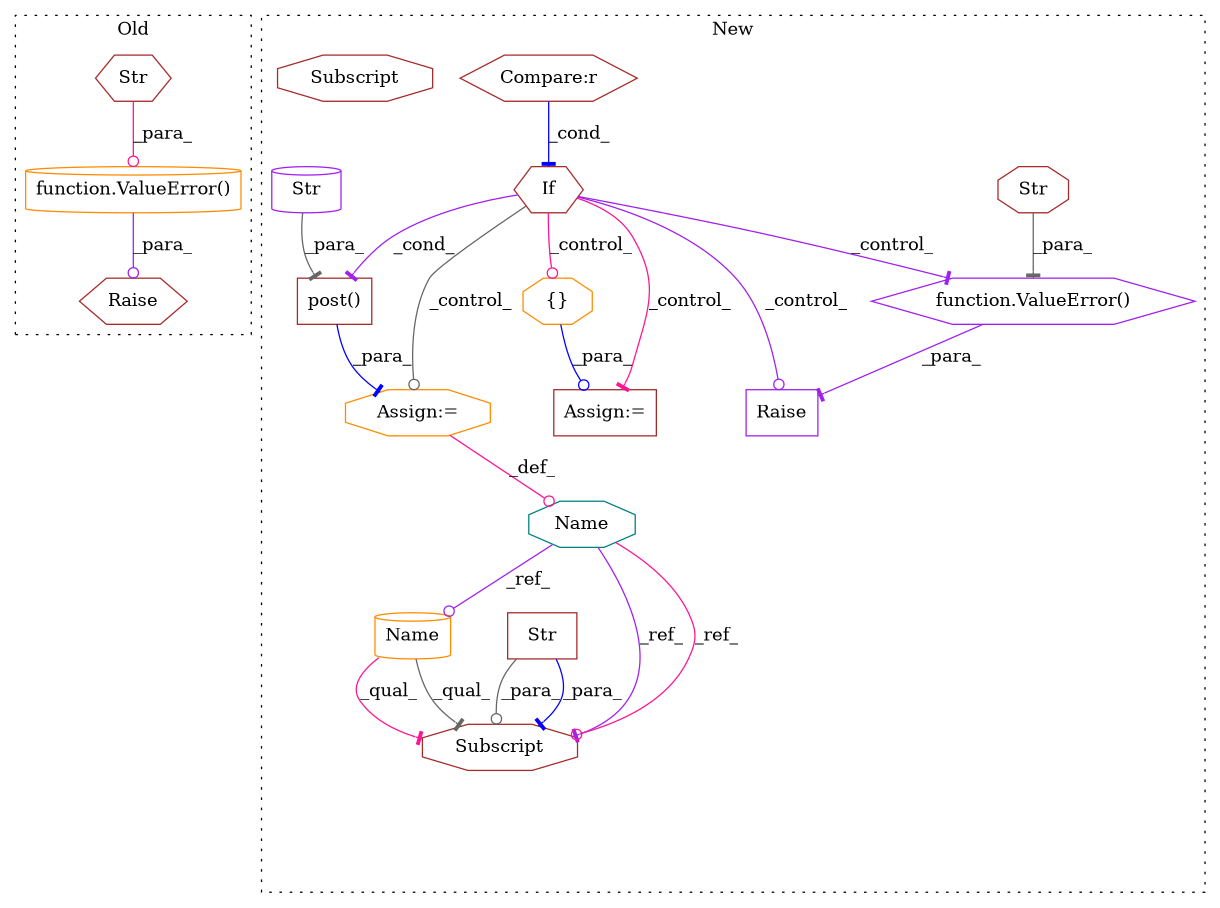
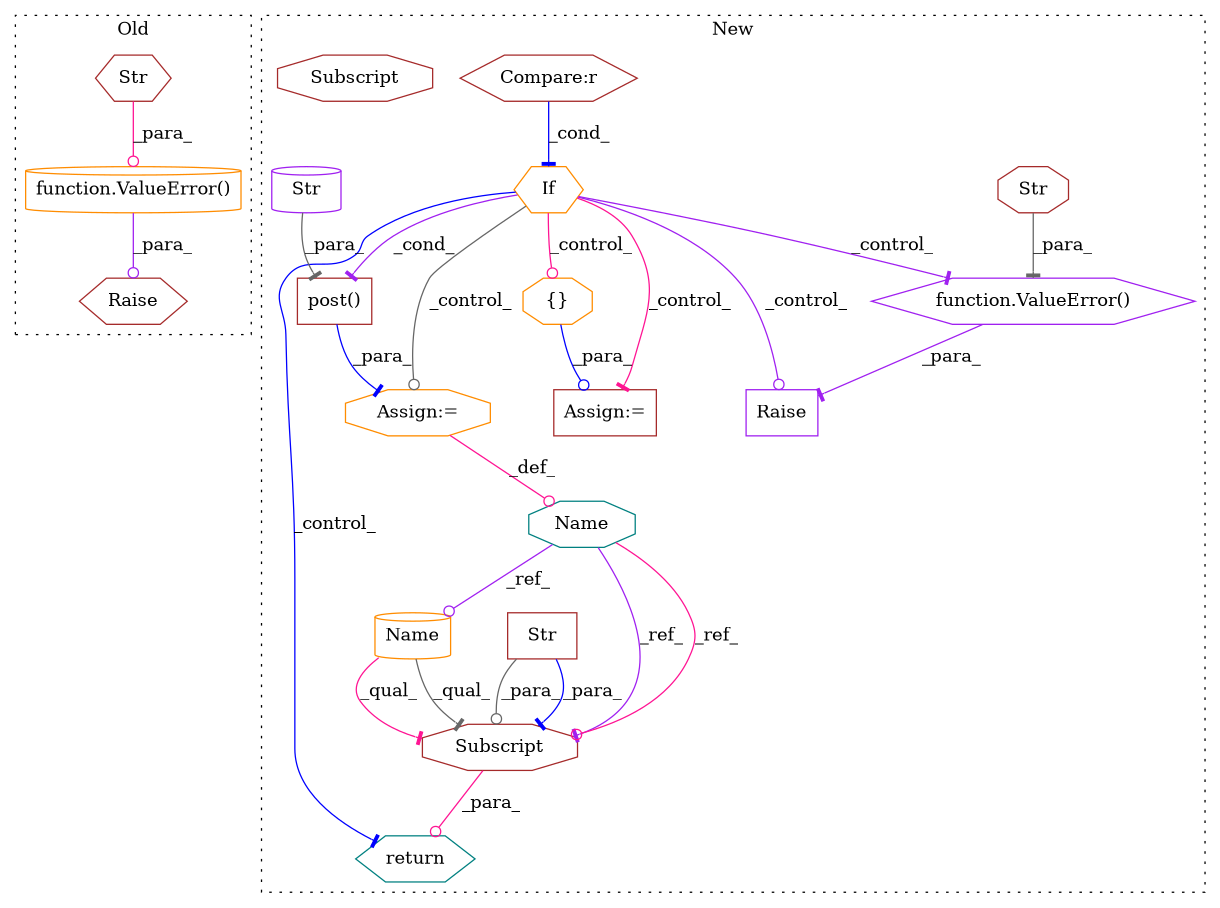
node "If": color brown -> darkorange
node "return": added
